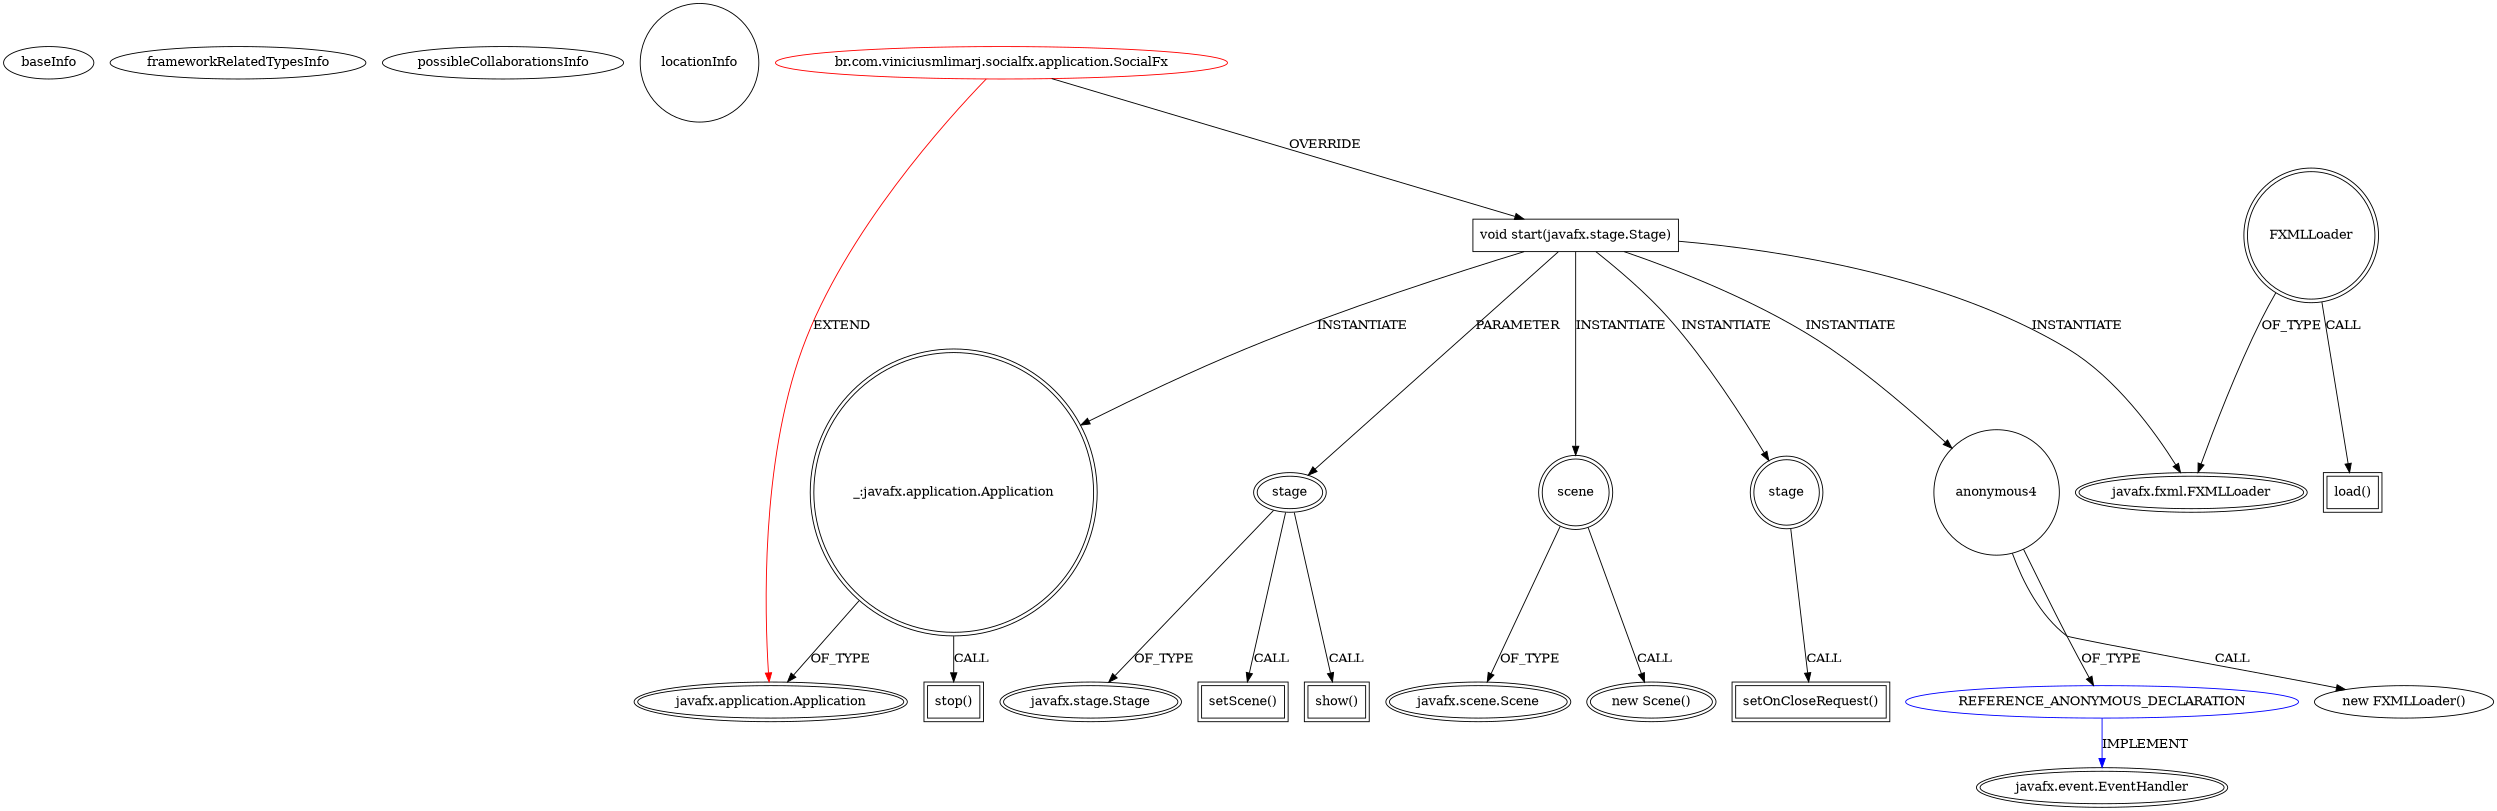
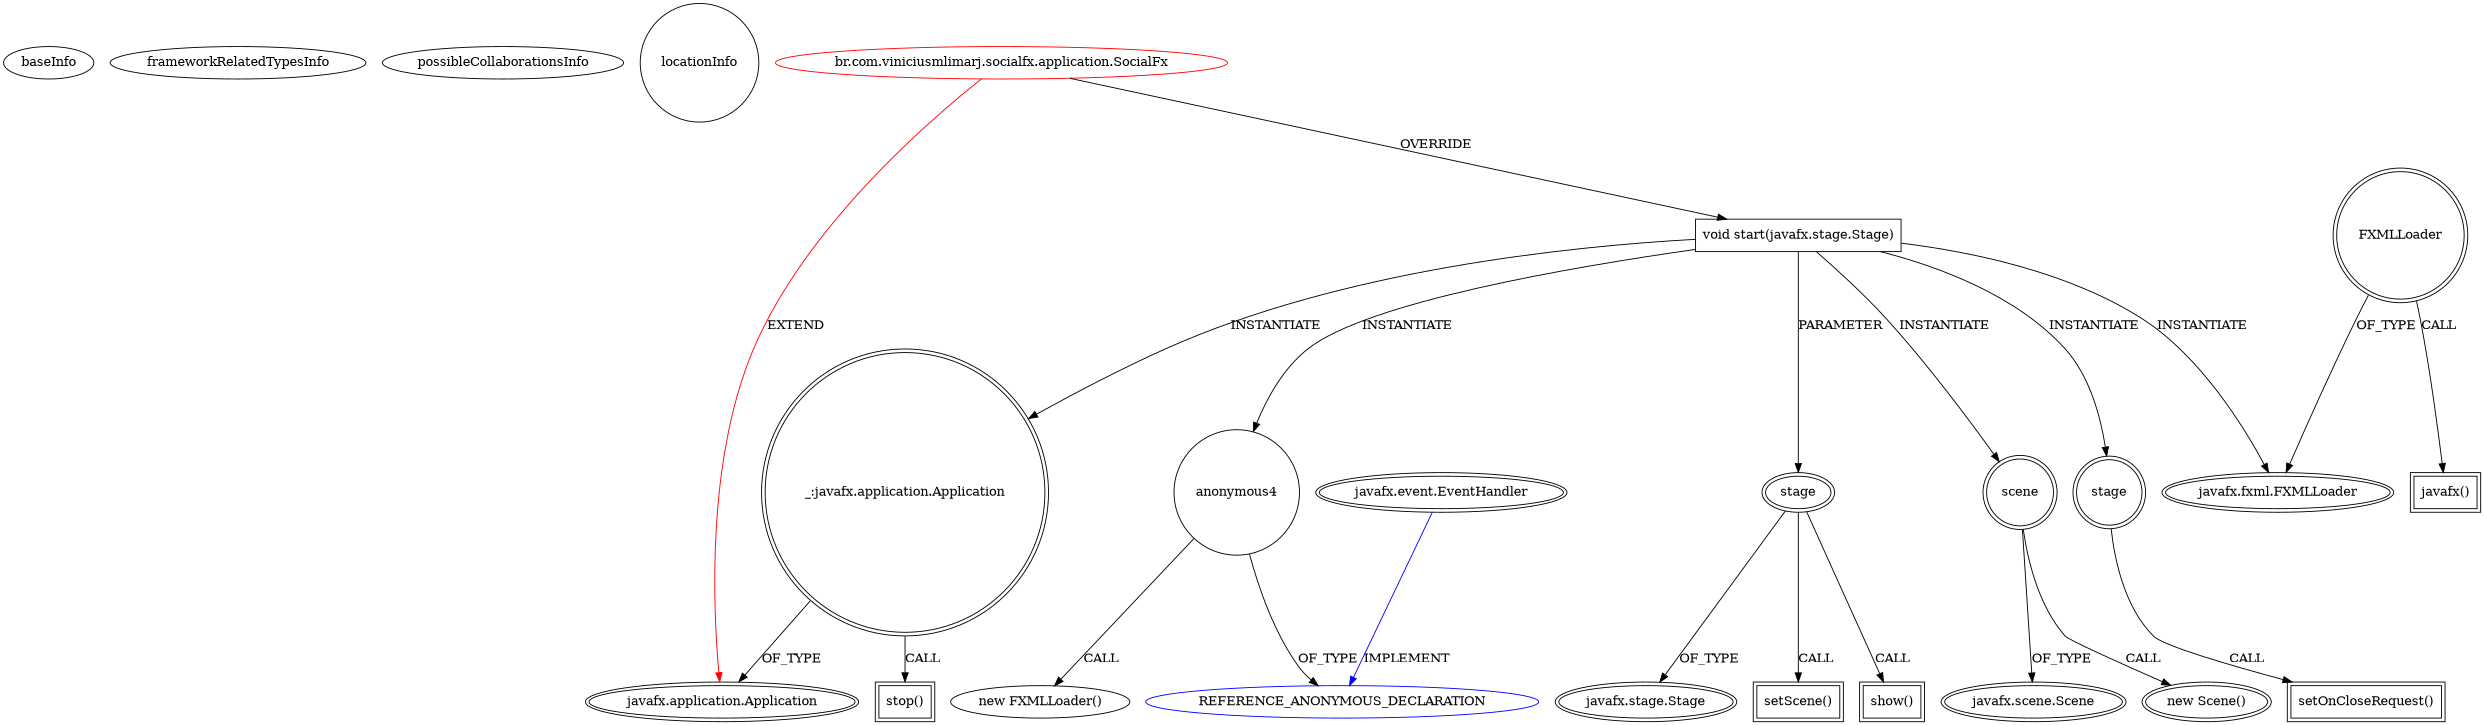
node "load()": label "load()" -> "javafx()"
edge "REFERENCE_ANONYMOUS_DECLARATION" -> "javafx.event.EventHandler": reversed
